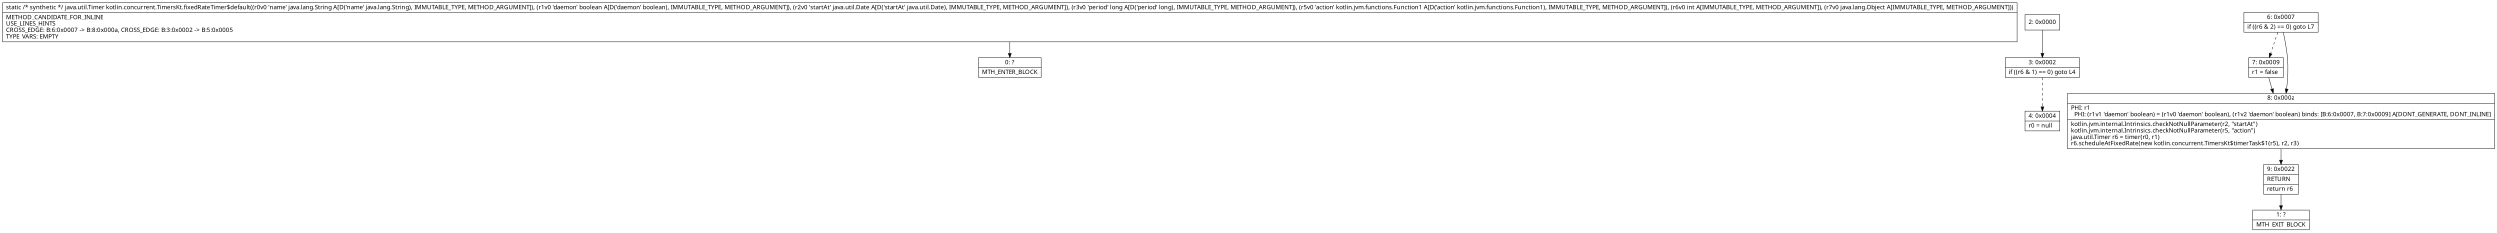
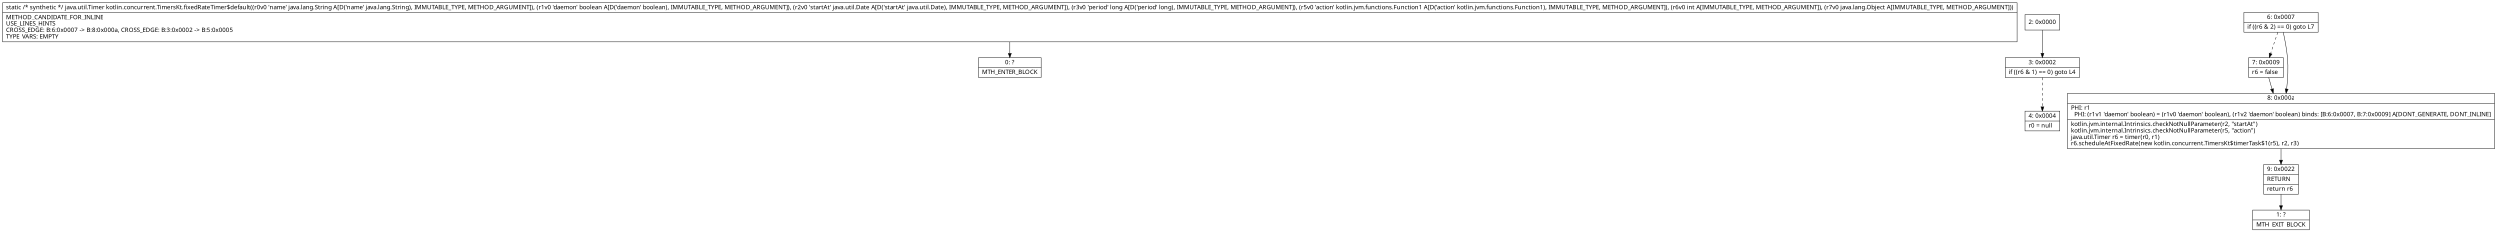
node "7: 0x0009": text "r1 = false" -> "r6 = false"
